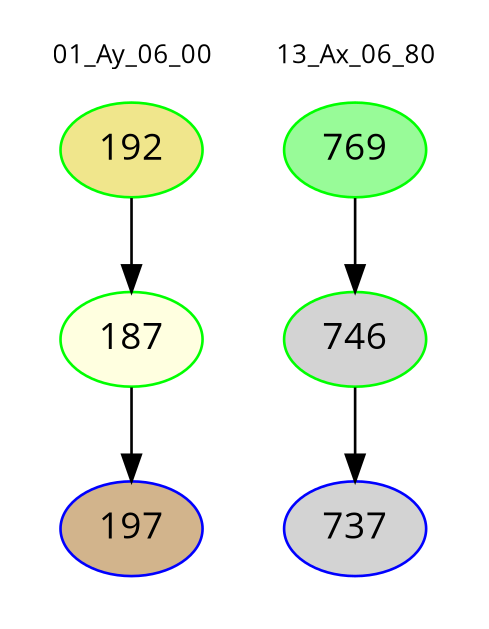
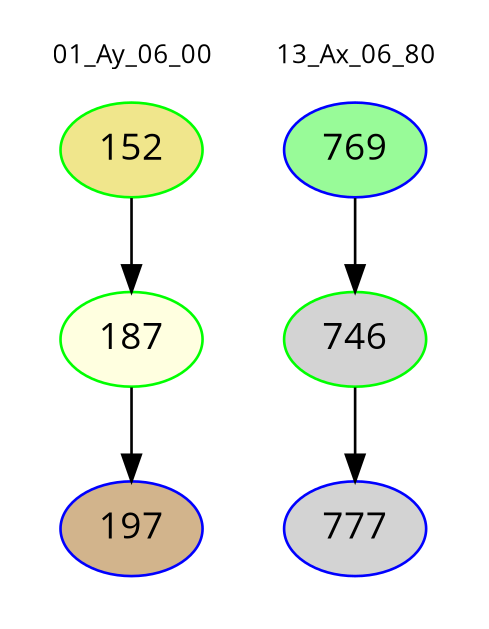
node "192": label "192" -> "152"
node "769": color green -> blue
node "737": label "737" -> "777"
